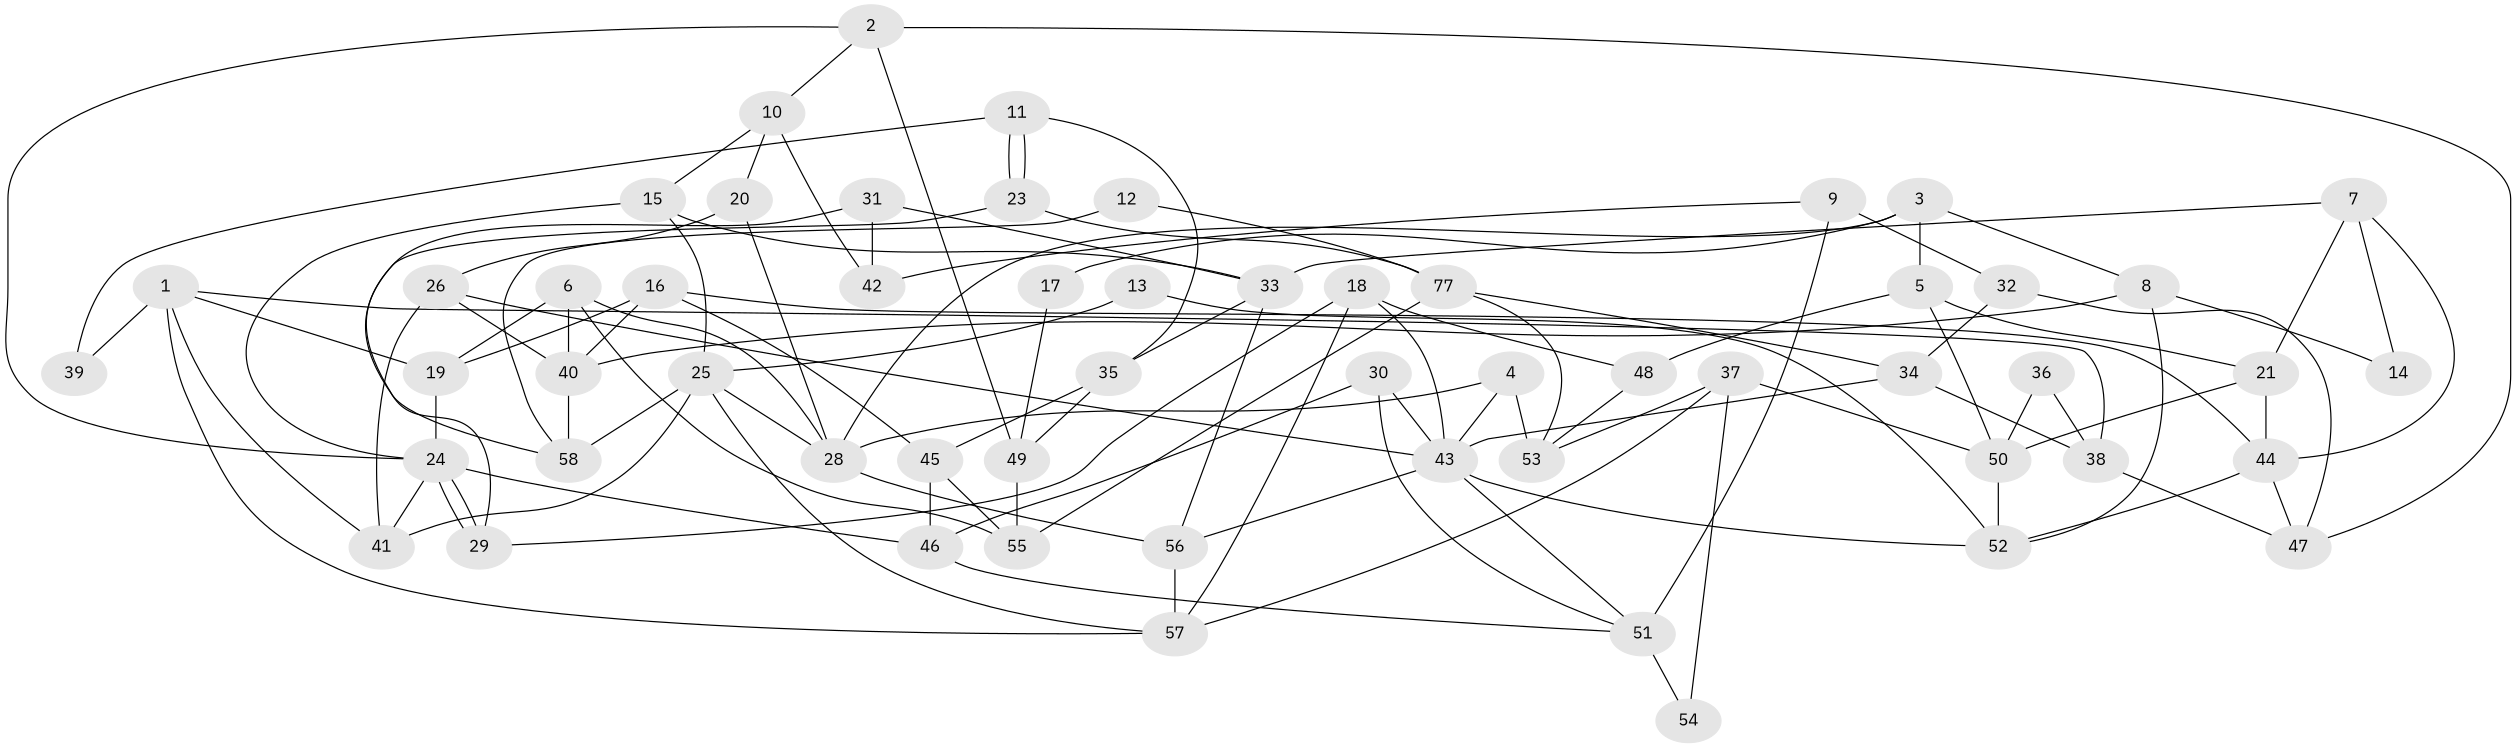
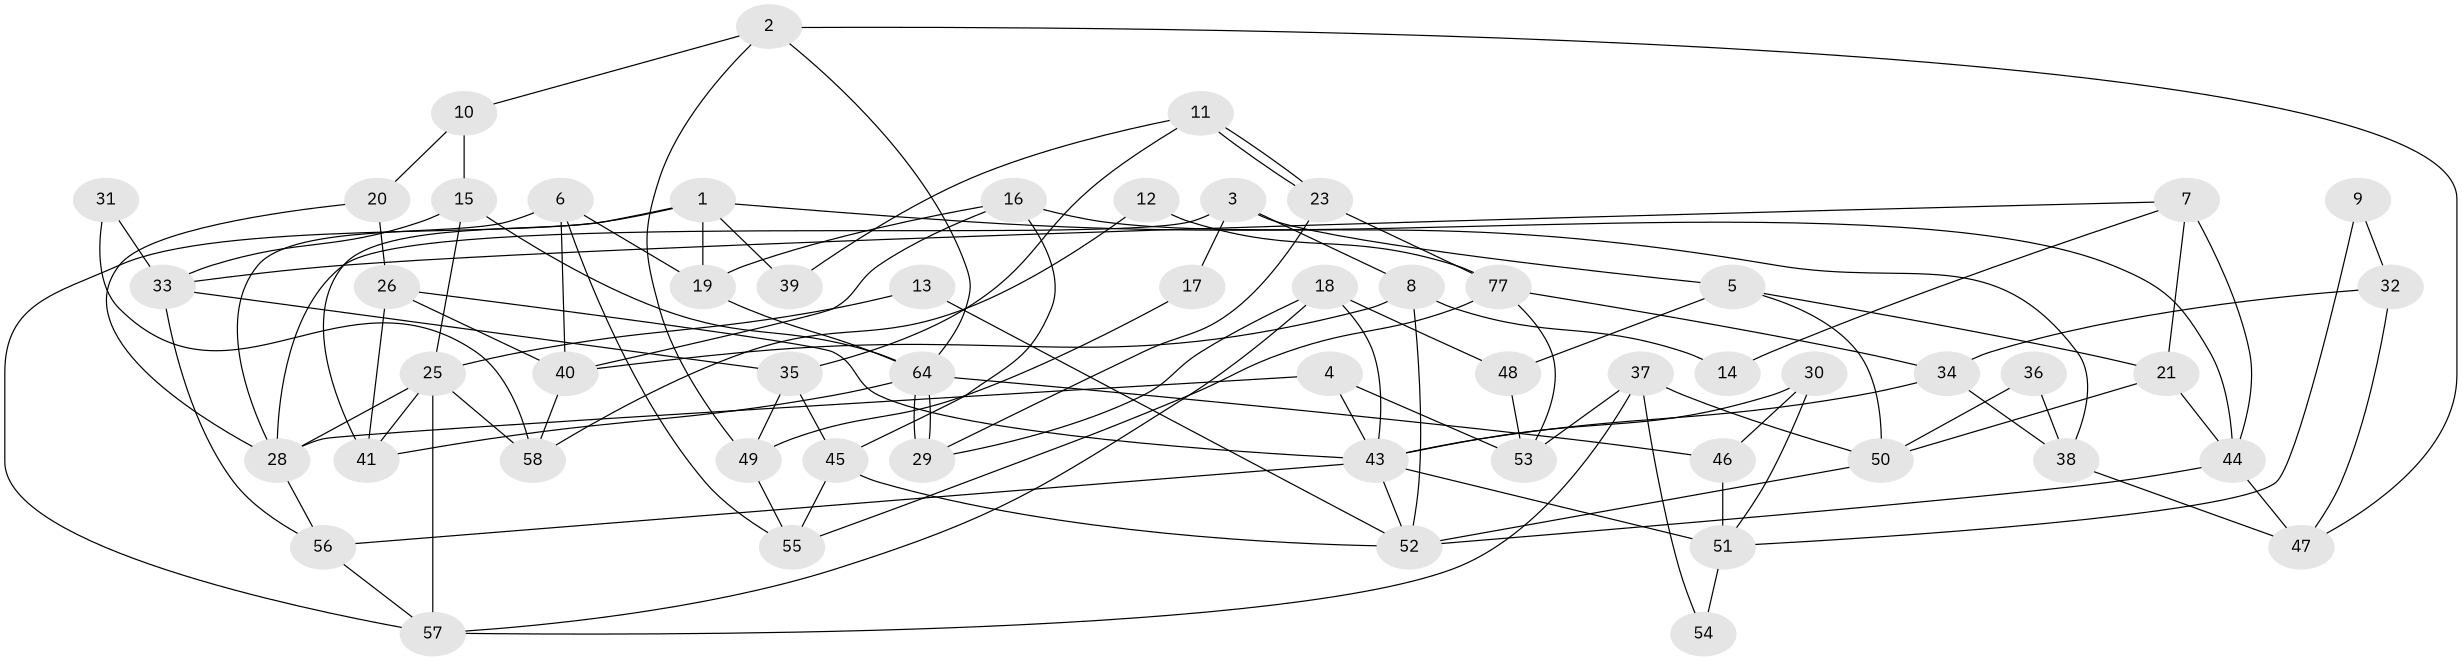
node "42": removed
node "24": label "24" -> "64"
edge "45" -- "46": now "45" -- "52"
